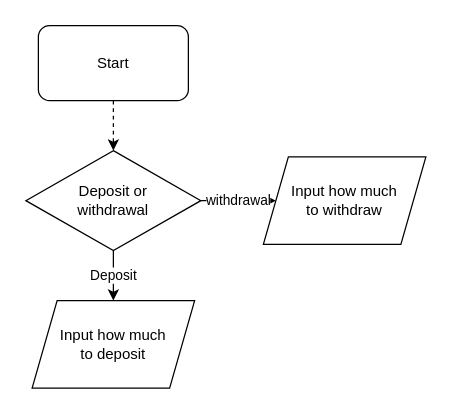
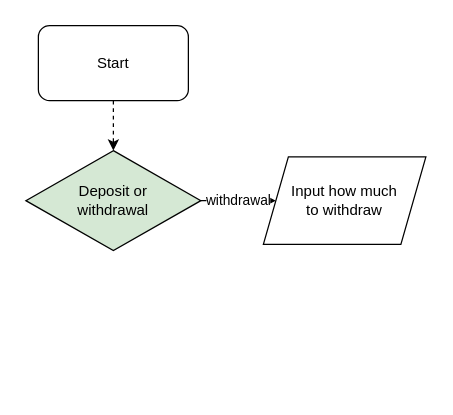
node "Deposit or withdrawal": fillcolor #ffffff -> #d5e8d4
edge "Deposit or withdrawal" -> "Input how much to deposit": removed, label "Deposit"
node "Input how much to deposit": removed
